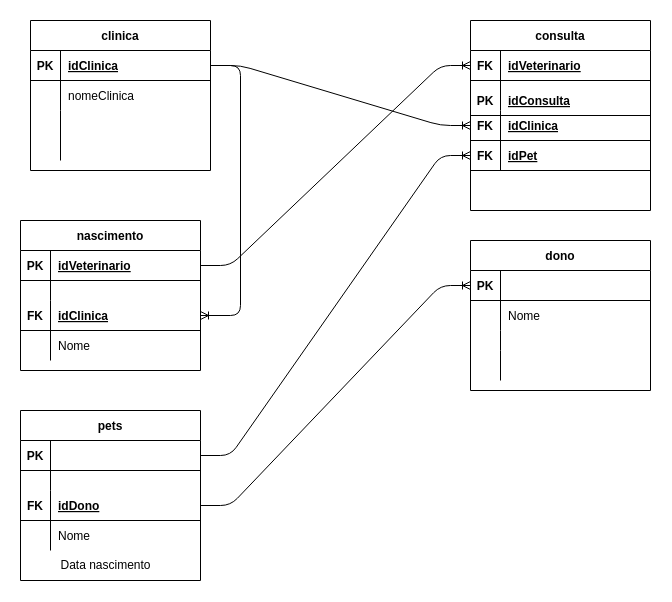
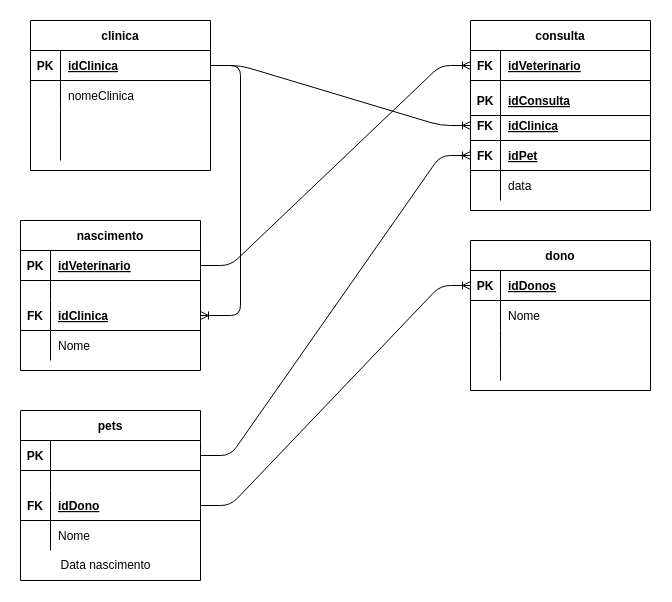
node "data": added
node "idDonos": added
